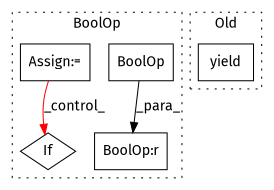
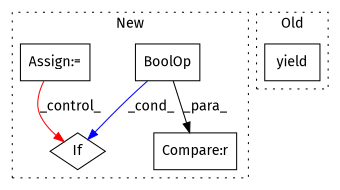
cluster "BoolOp": label "BoolOp" -> "New"
edge "BoolOp" -> "If": added, label "_cond_"
node "BoolOp:r": label "BoolOp:r" -> "Compare:r"
